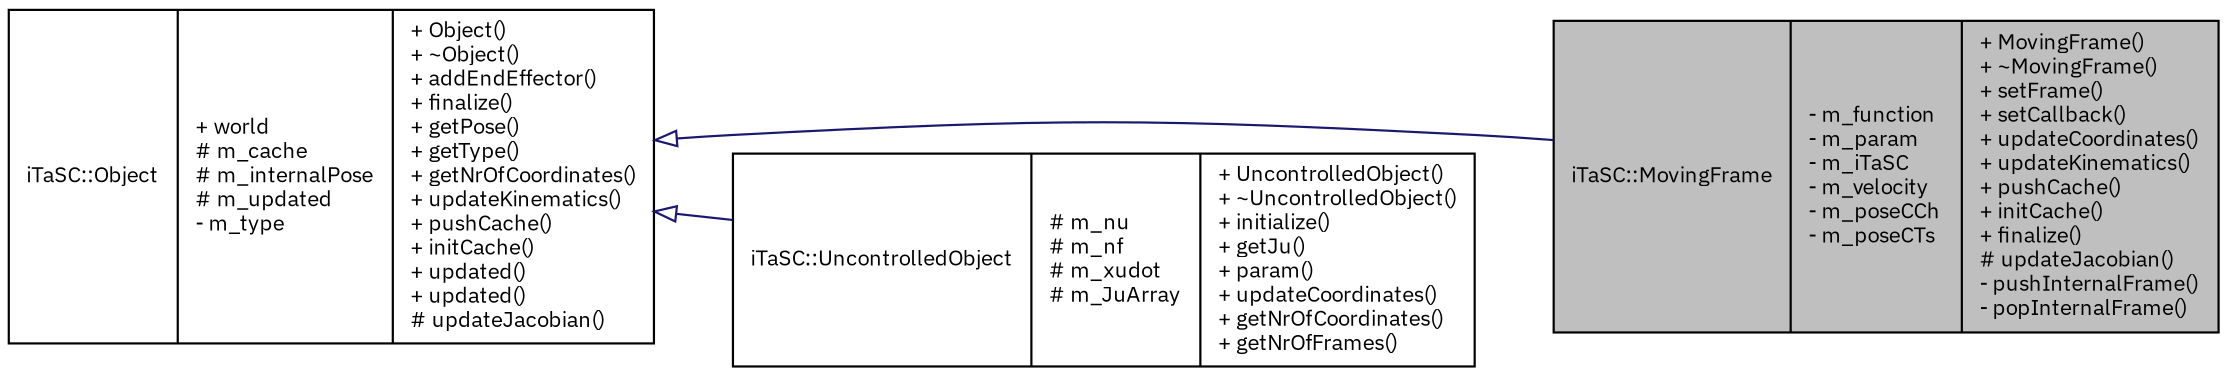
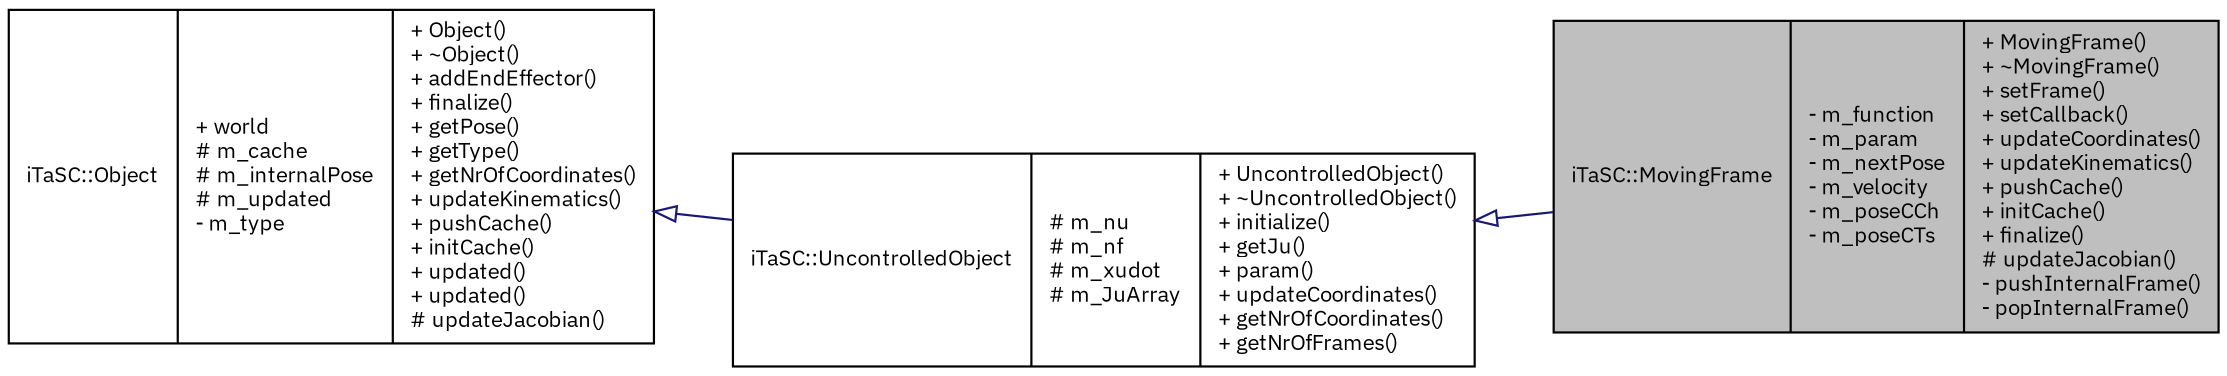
edge "iTaSC::MovingFrame" -> "iTaSC::Object": now "iTaSC::MovingFrame" -> "iTaSC::UncontrolledObject"
node "iTaSC::MovingFrame": text "- m_iTaSC" -> "- m_nextPose"
